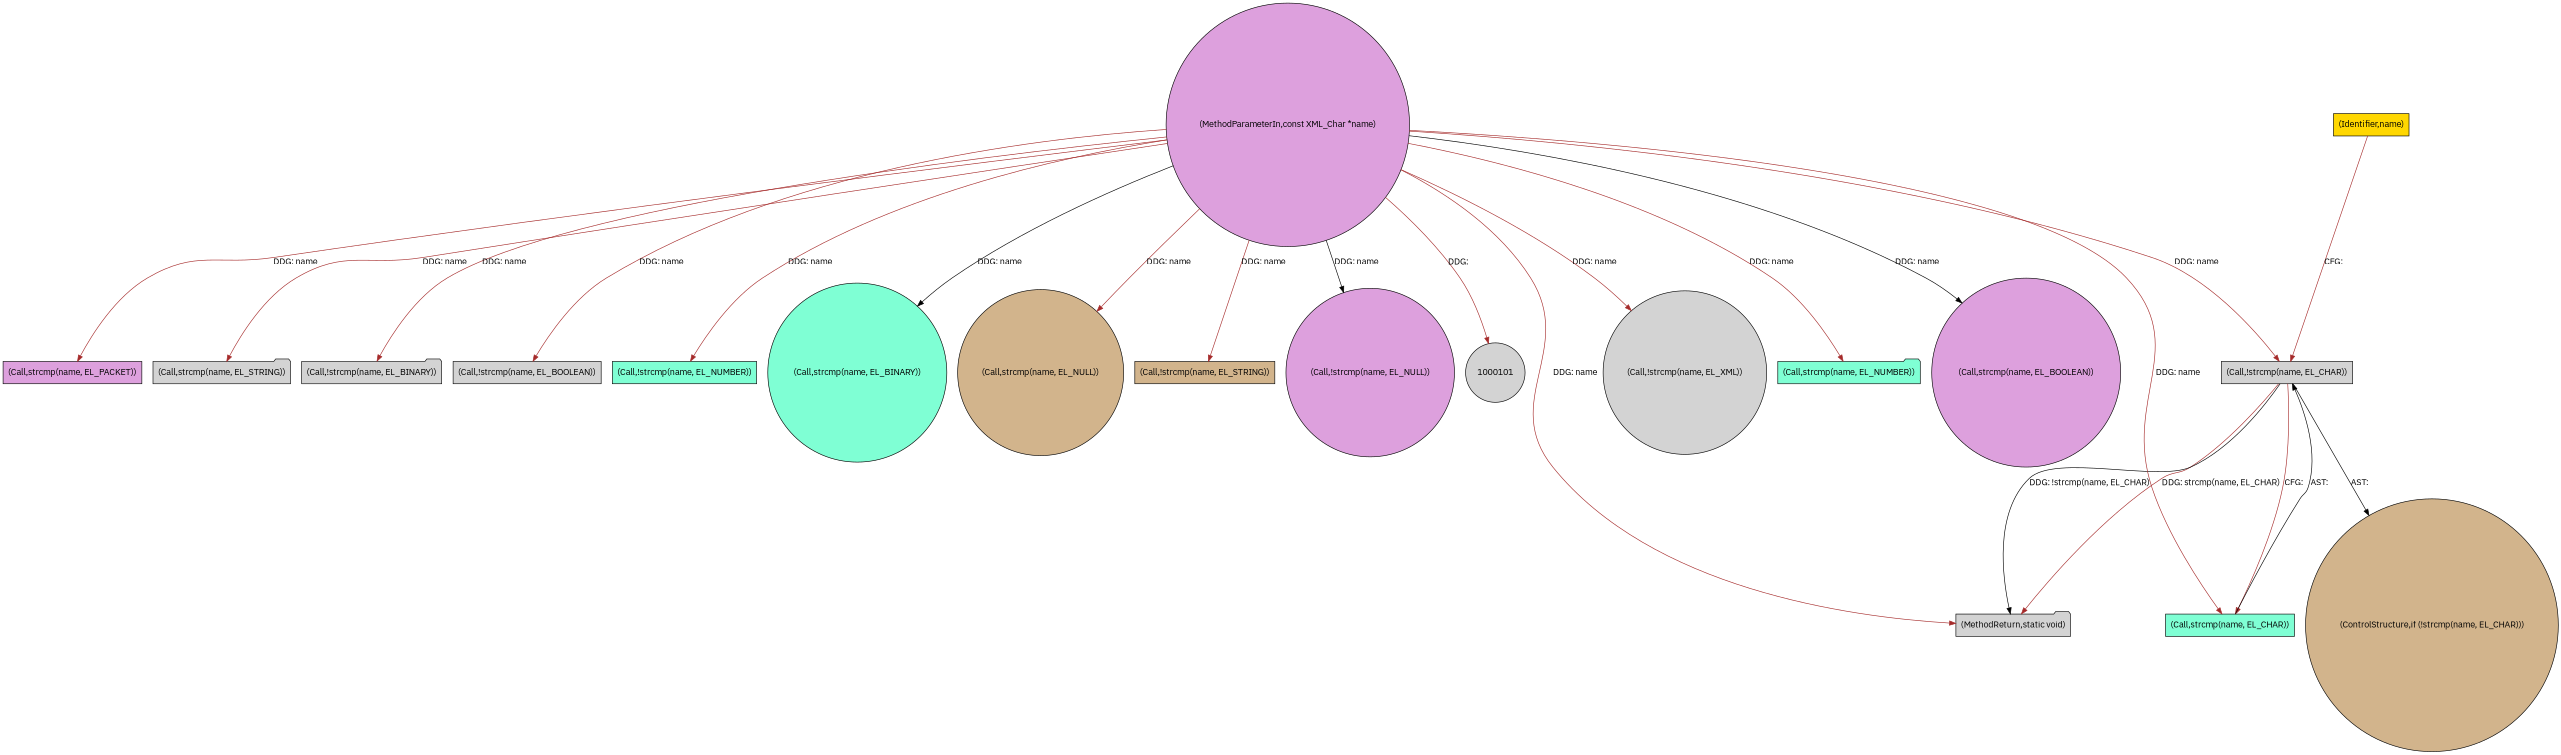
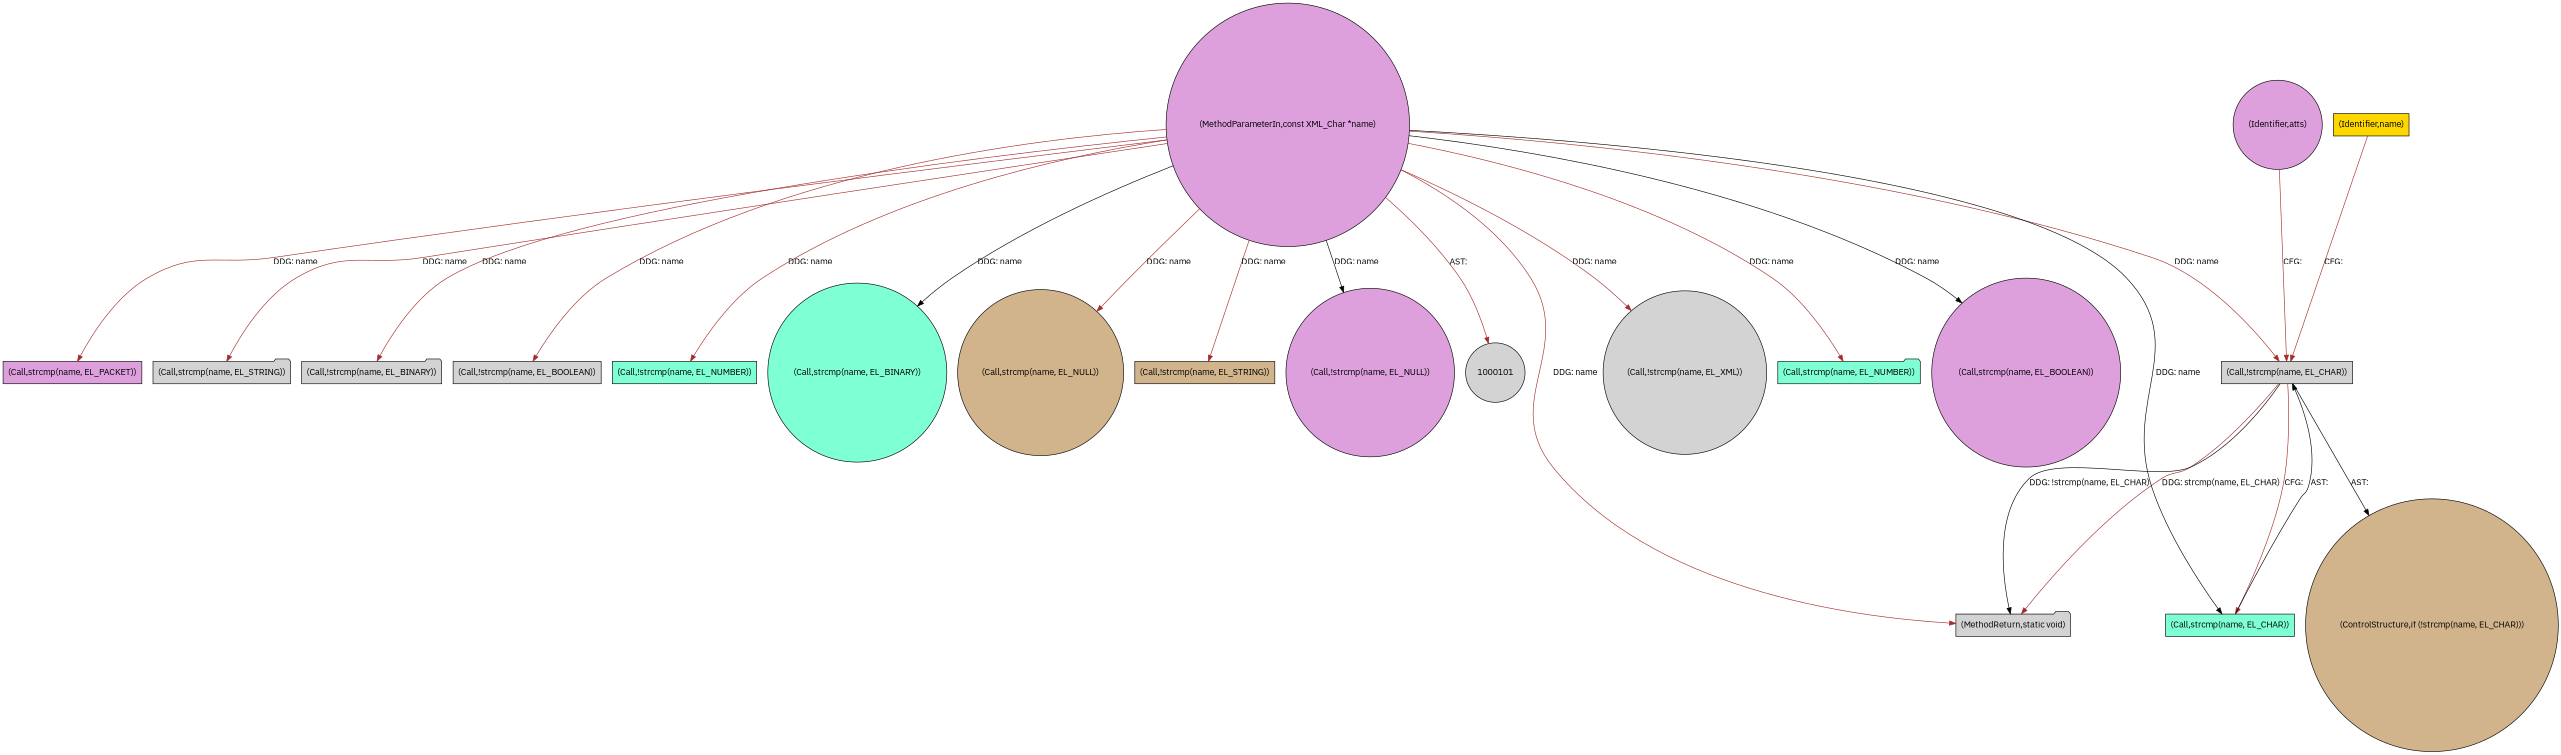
node "(Identifier,atts)": added
edge "(MethodParameterIn,const XML_Char *name)" -> "(Call,strcmp(name, EL_CHAR))": color brown -> black
edge "(MethodParameterIn,const XML_Char *name)" -> "1000101": label "DDG: " -> "AST: "
